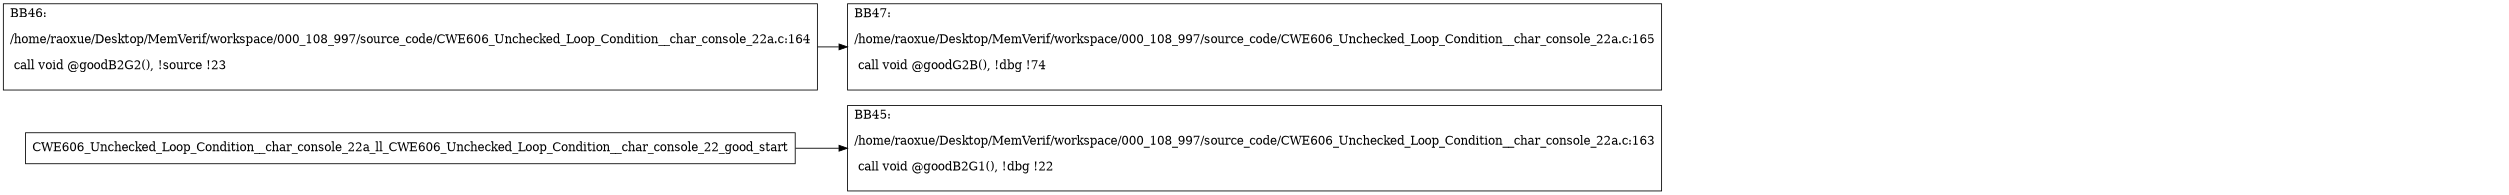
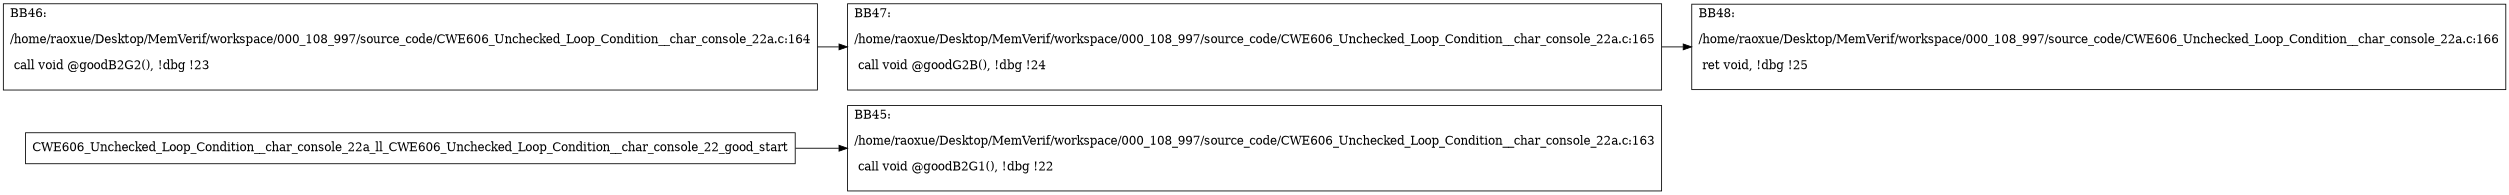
node "BB48:": added
node "BB46:": text "call void @goodB2G2(), !source !23" -> "call void @goodB2G2(), !dbg !23"
node "BB47:": text "call void @goodG2B(), !dbg !74" -> "call void @goodG2B(), !dbg !24"
